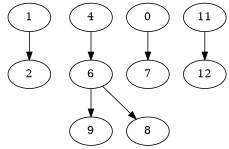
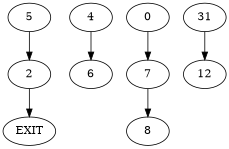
node "1": label "1" -> "5"
node "11": label "11" -> "31"
edge "6" -> "8": now "7" -> "8"
node "EXIT": added
node "9": removed
